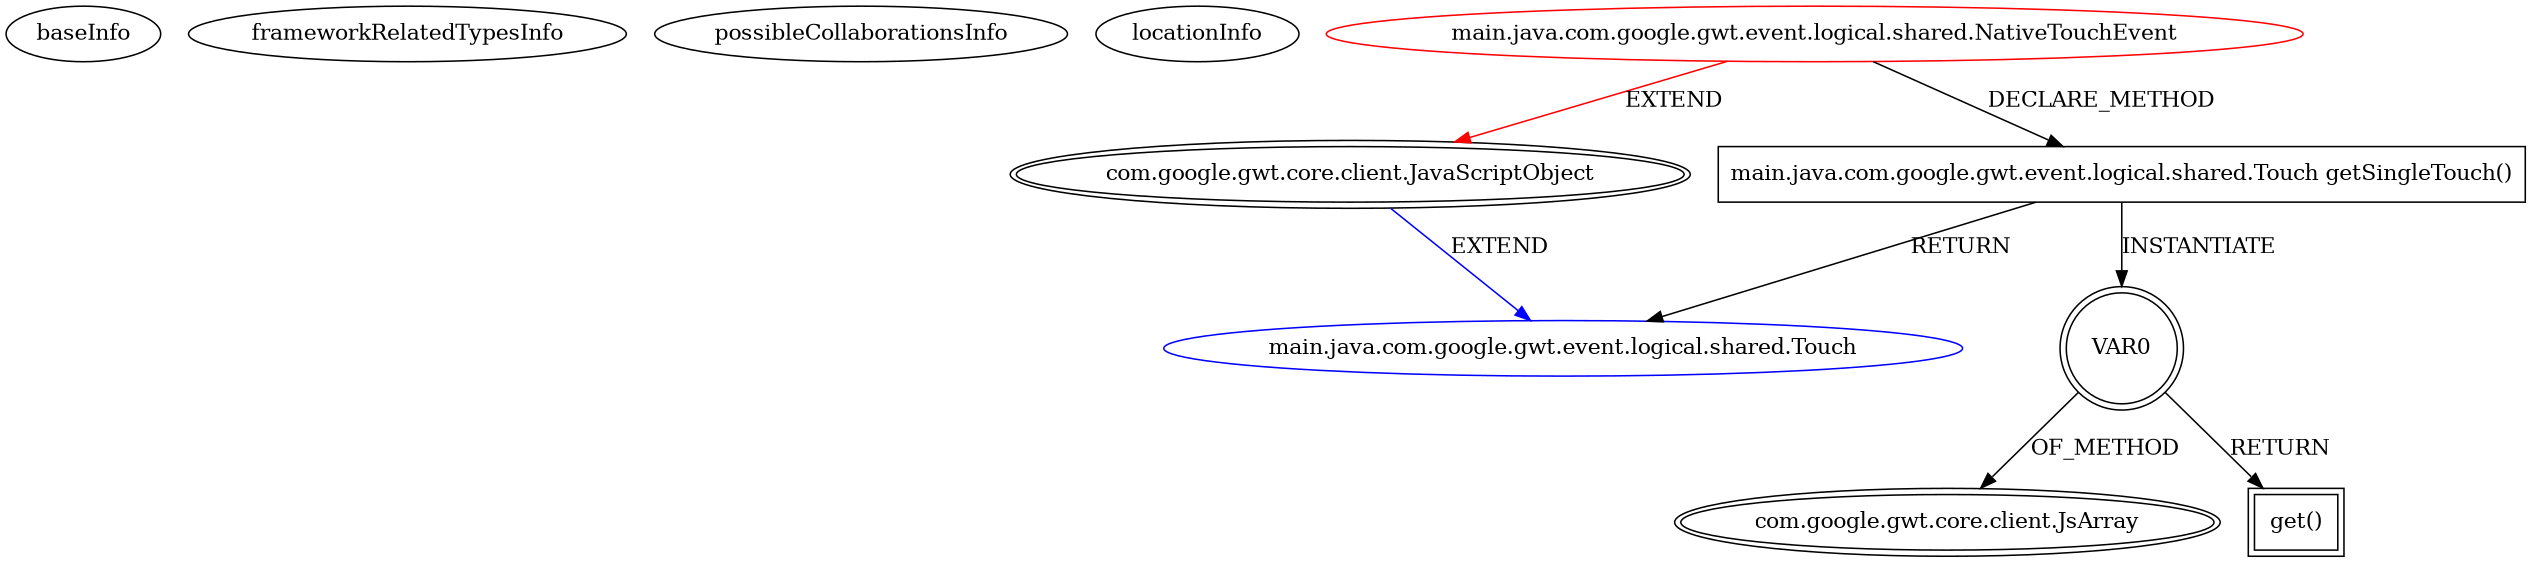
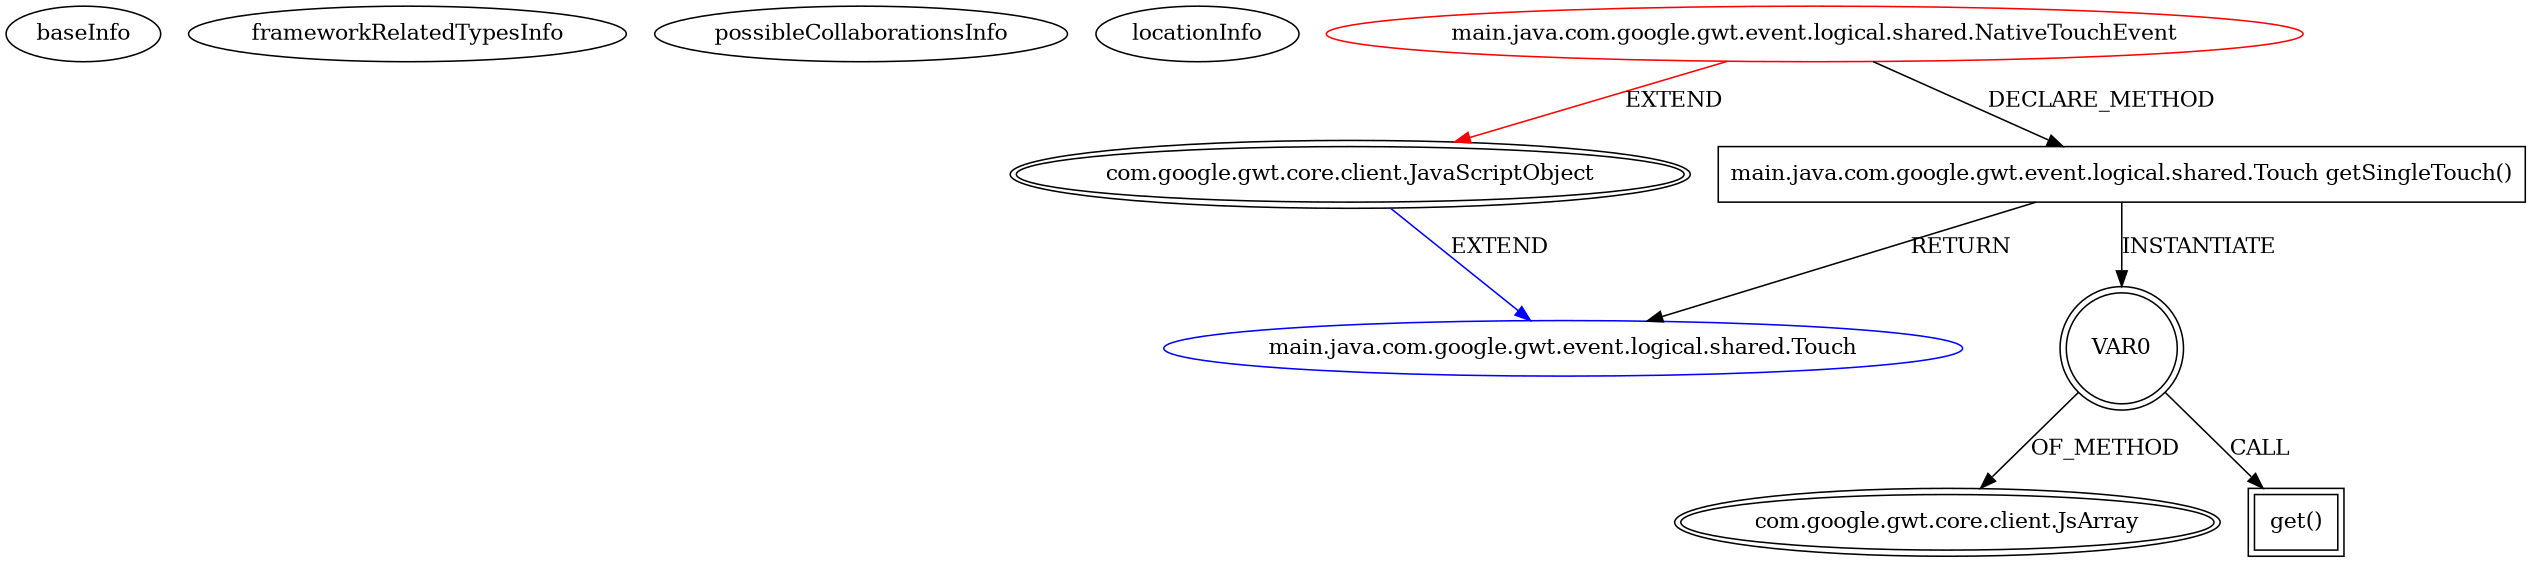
edge "VAR0" -> "get()": label "RETURN" -> "CALL"
